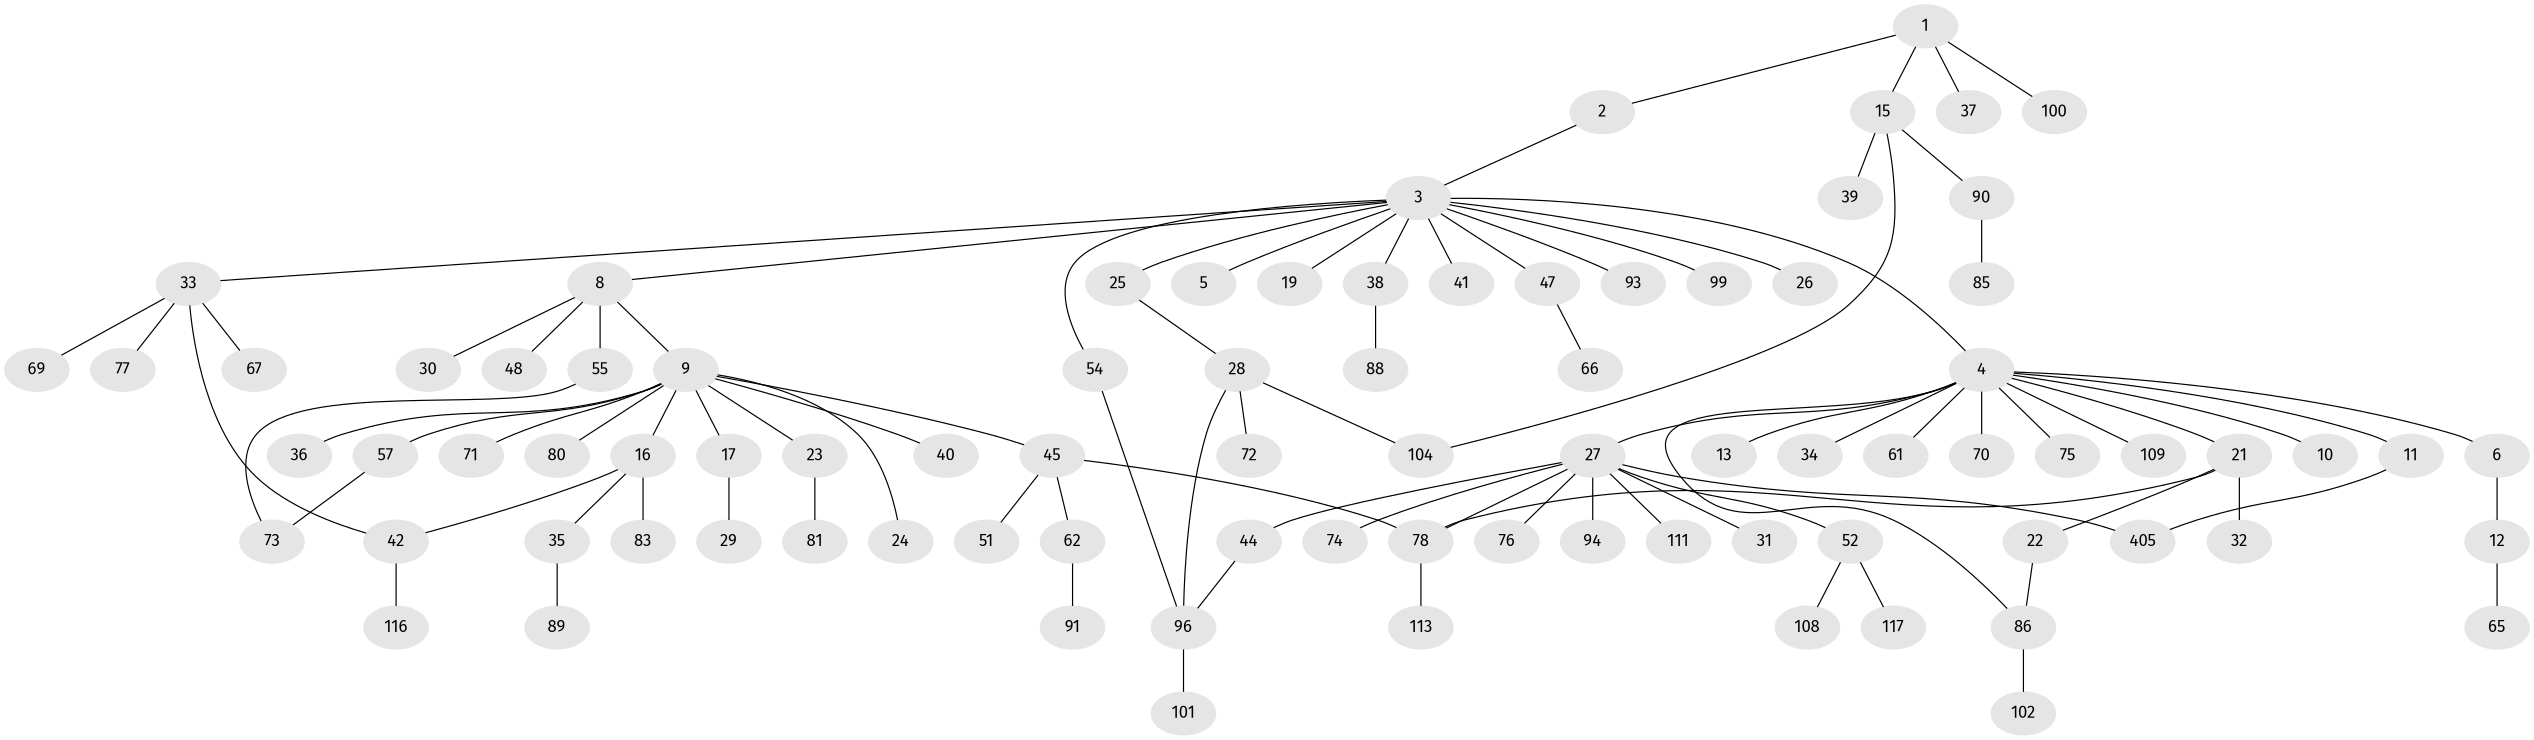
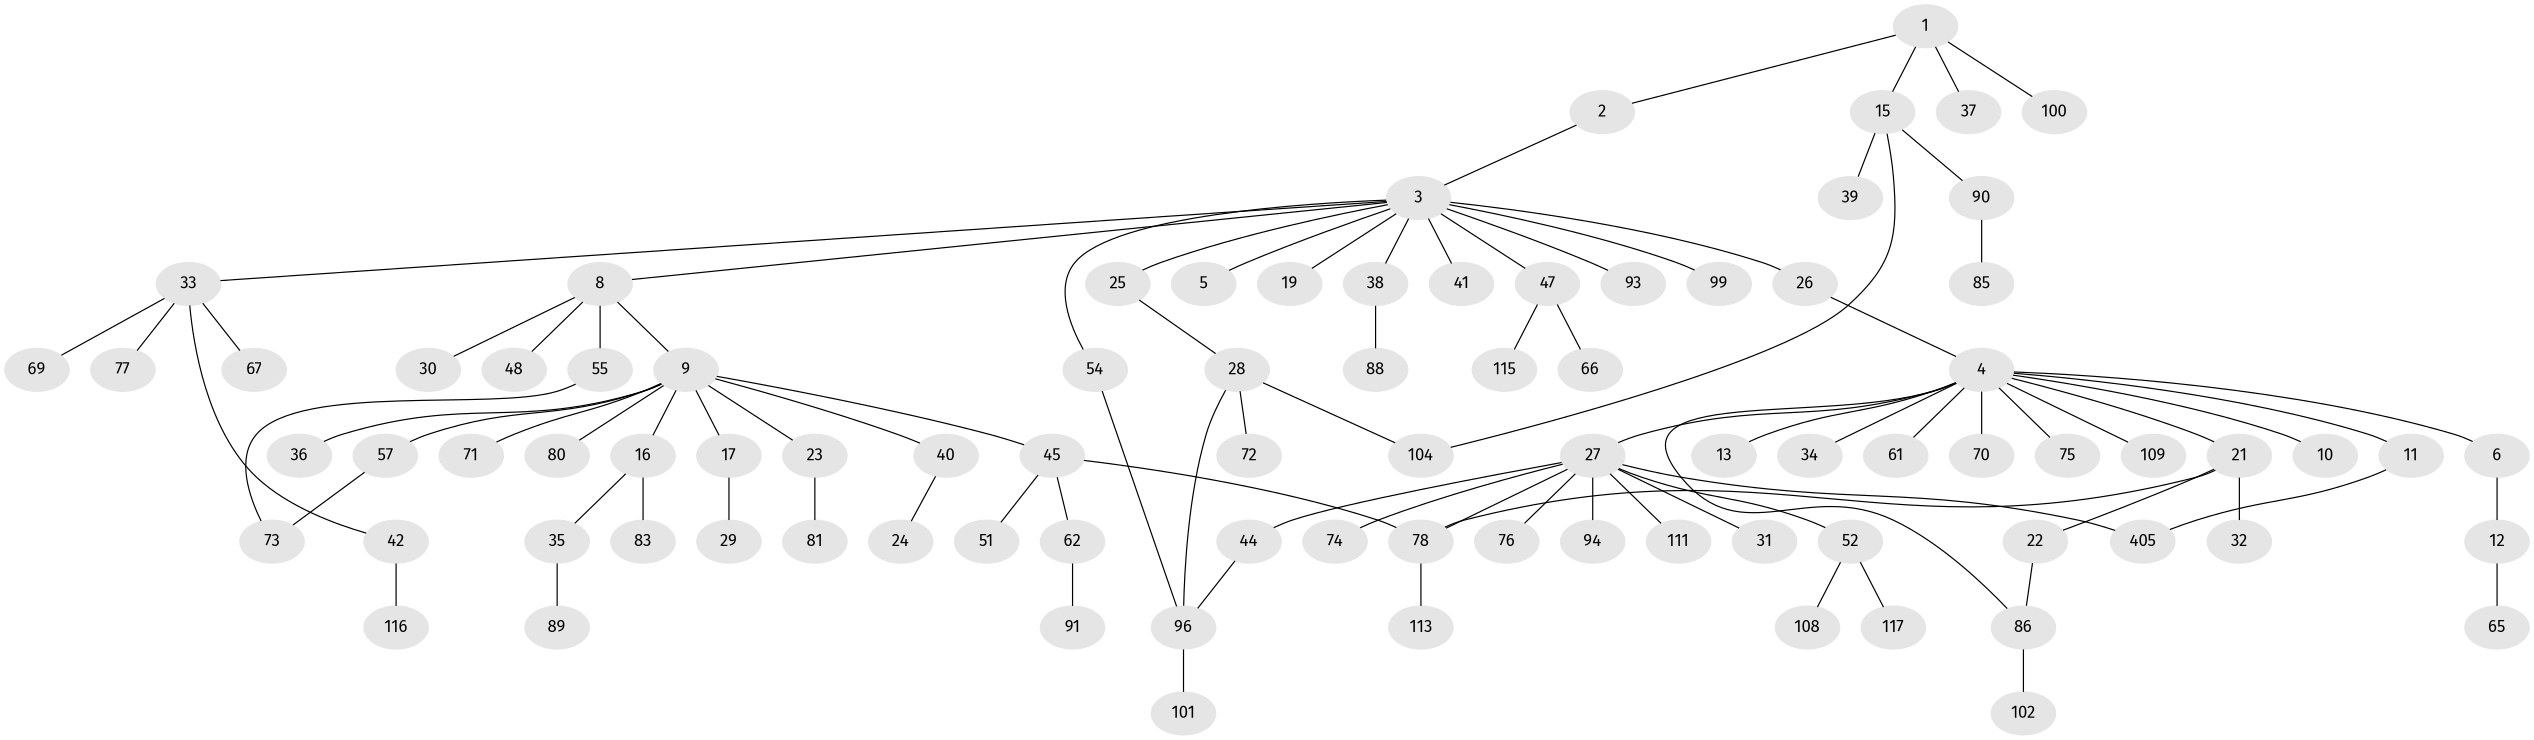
edge "3" -- "4": now "26" -- "4"
node "115": added
edge "9" -- "24": now "40" -- "24"
edge "16" -- "42": removed
